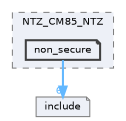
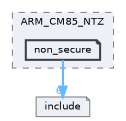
cluster "NTZ_CM85_NTZ": label "NTZ_CM85_NTZ" -> "ARM_CM85_NTZ"
